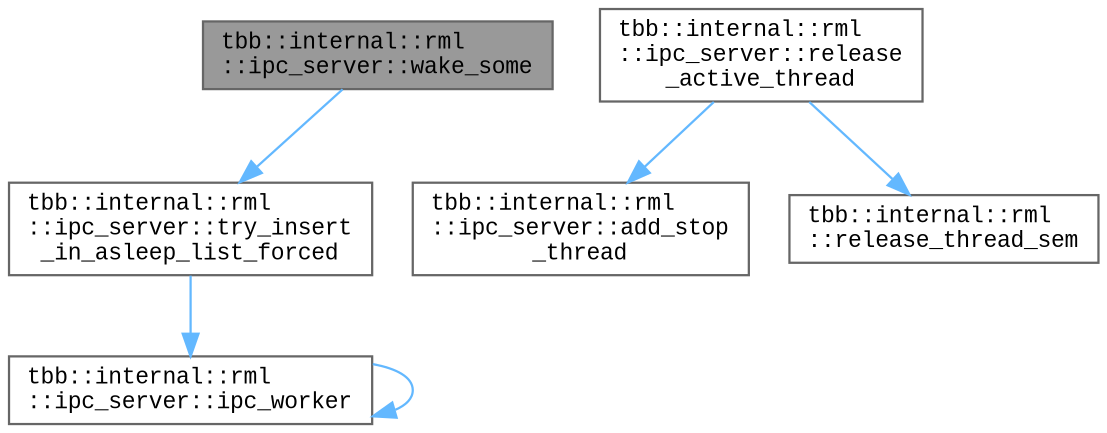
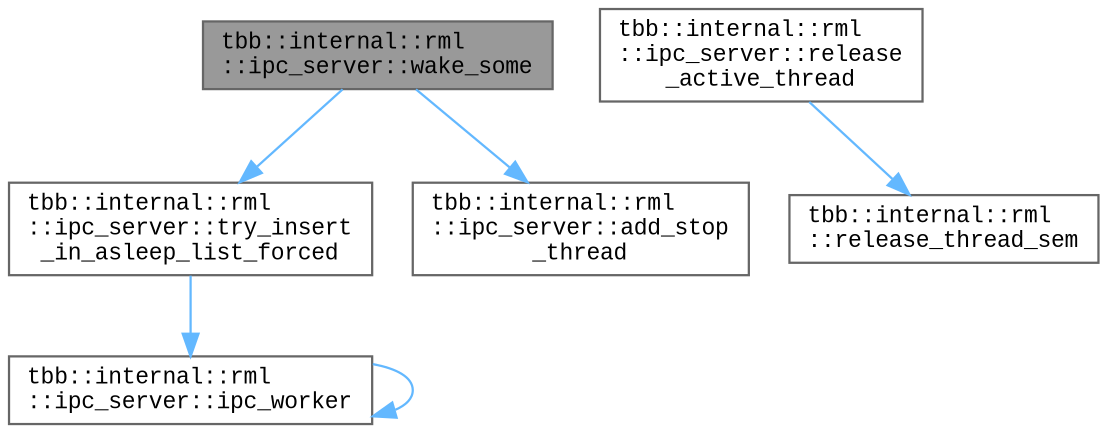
edge "tbb::internal::rml ::ipc_server::release _active_thread" -> "tbb::internal::rml ::ipc_server::add_stop _thread": now "tbb::internal::rml ::ipc_server::wake_some" -> "tbb::internal::rml ::ipc_server::add_stop _thread"
